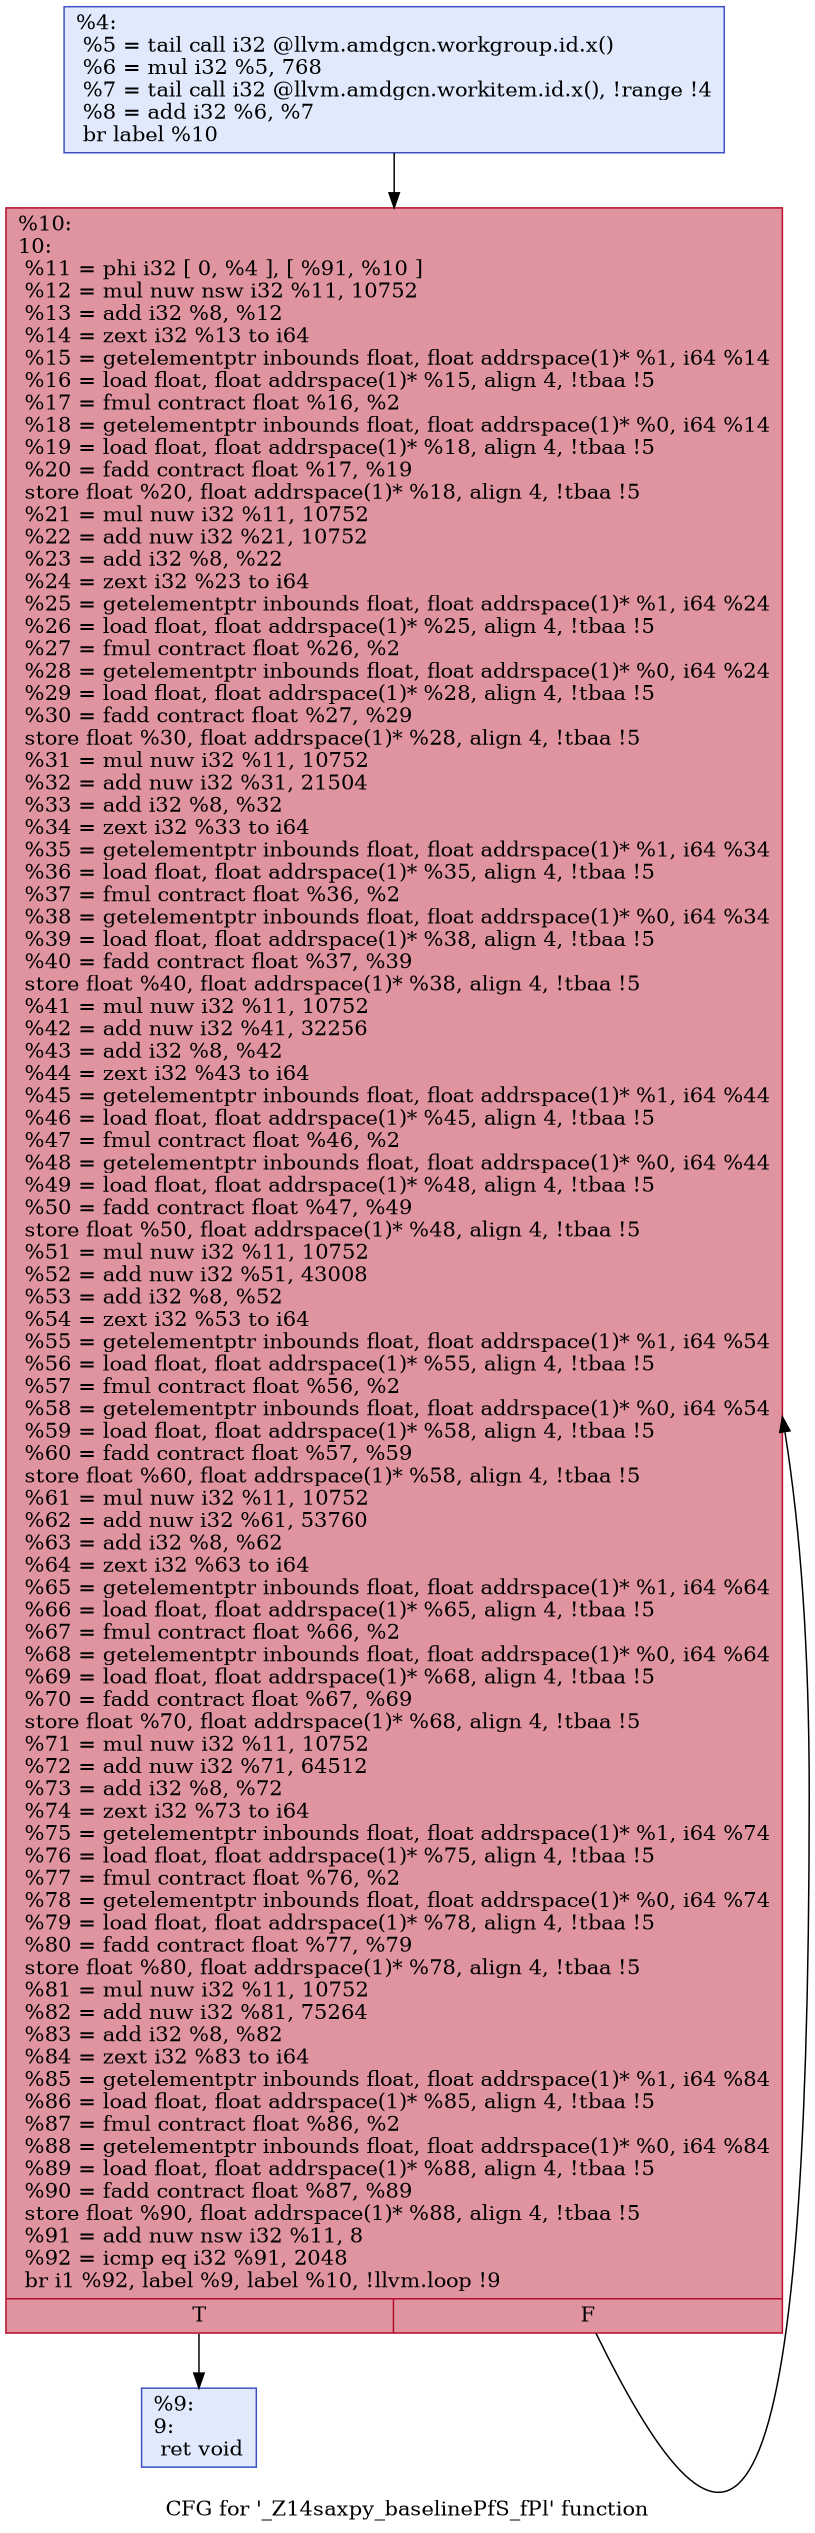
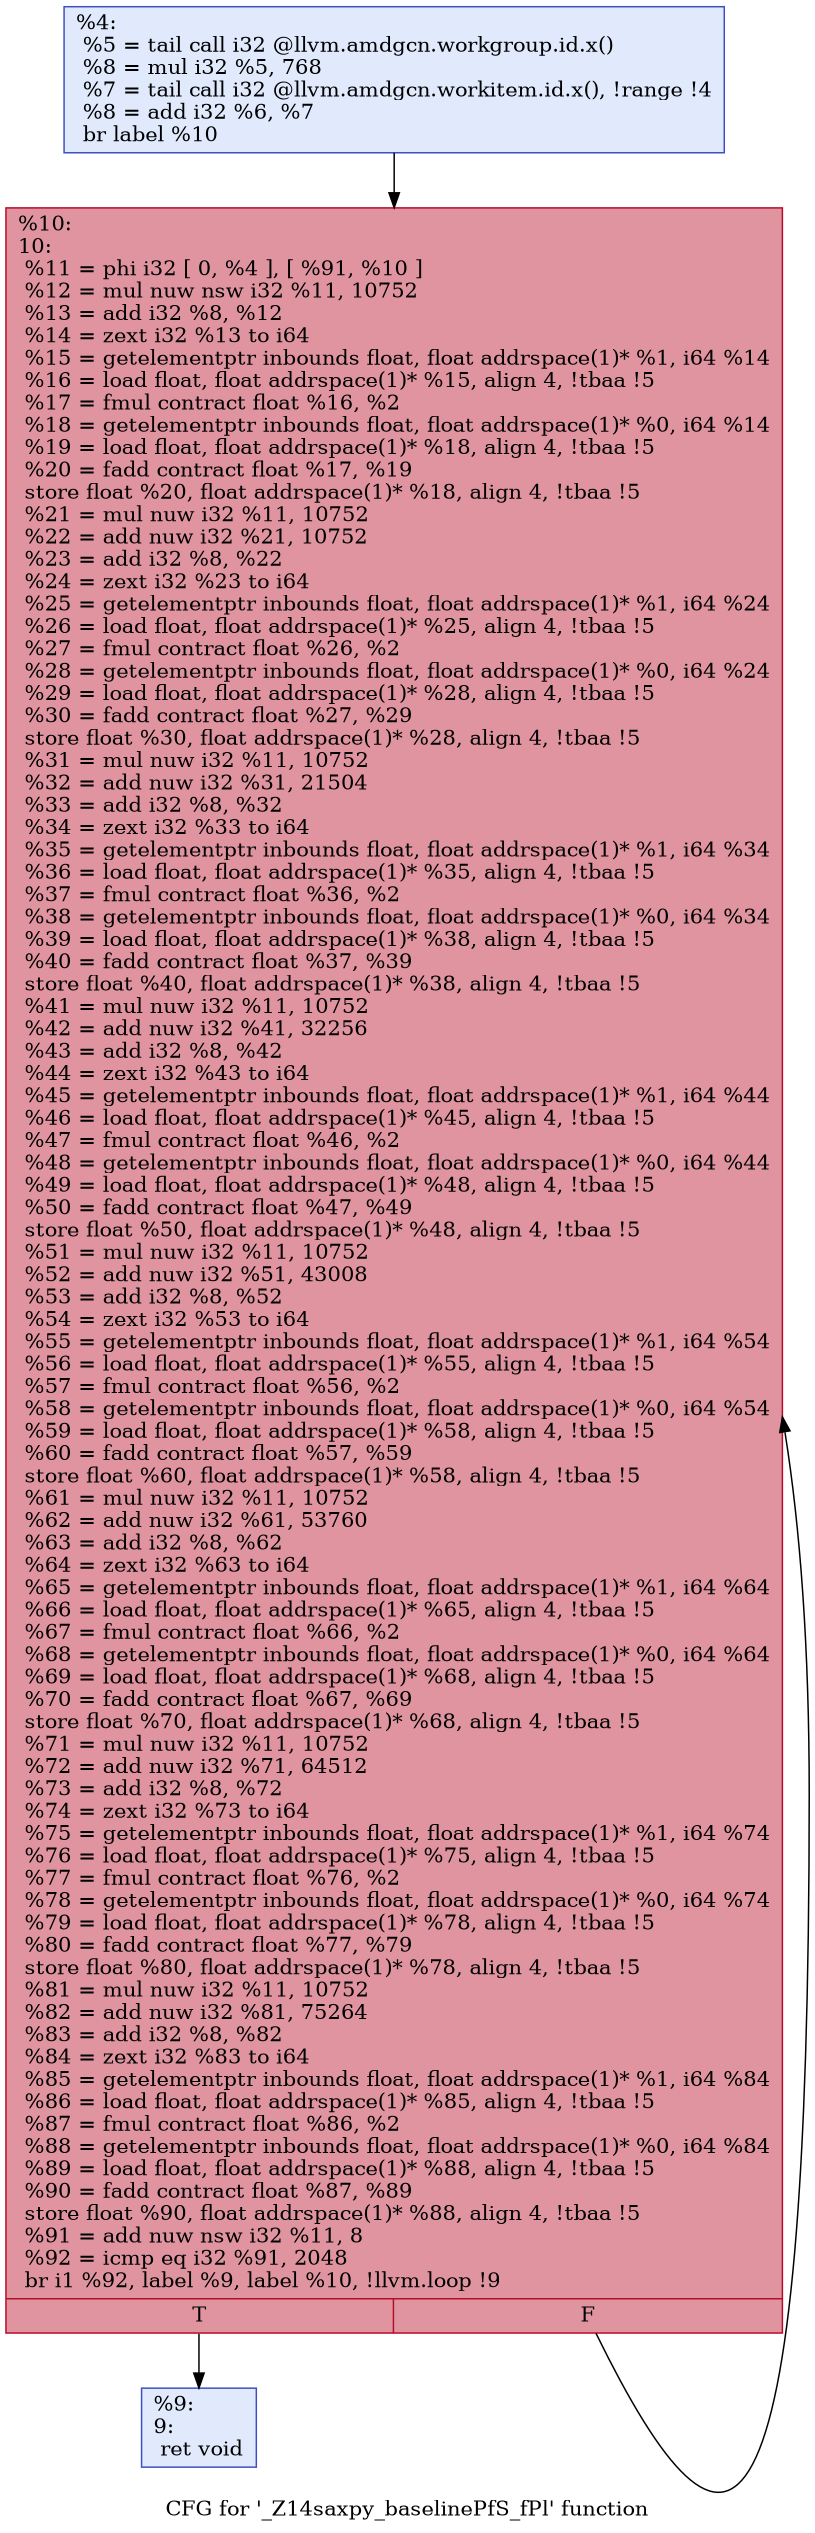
node "%4:": text "%6 = mul i32 %5, 768" -> "%8 = mul i32 %5, 768"
